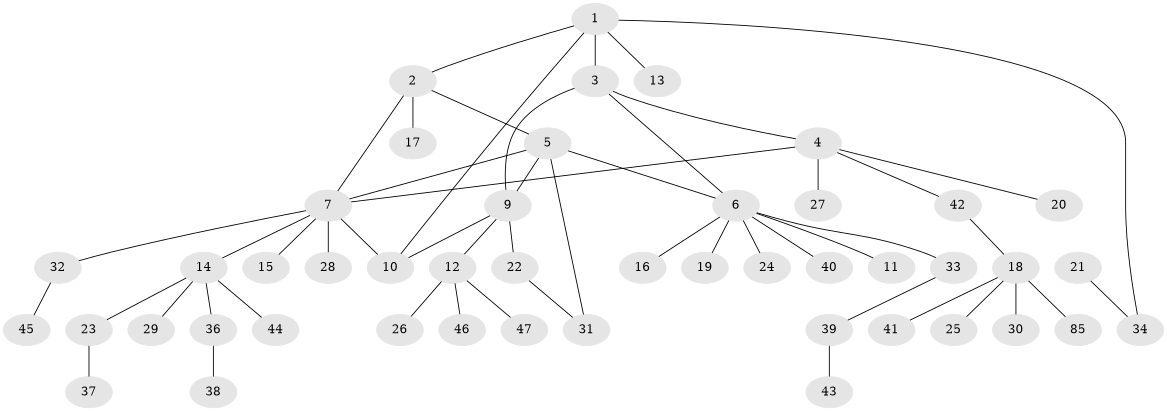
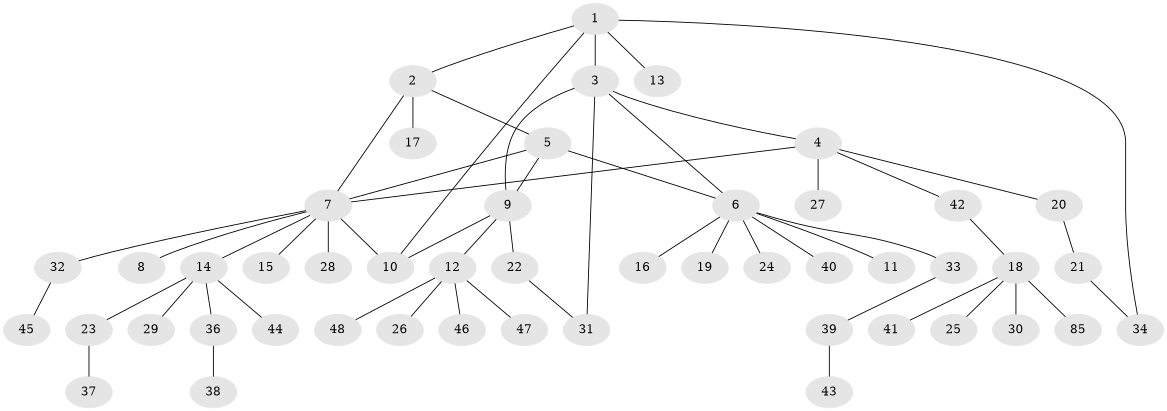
edge "5" -- "31": now "3" -- "31"
edge "20" -- "21": added
node "8": added
node "48": added
